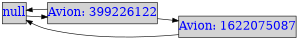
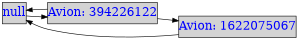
node "Avion: 399226122": label "Avion: 399226122" -> "Avion: 394226122"
node "Avion: 1622075087": label "Avion: 1622075087" -> "Avion: 1622075067"
